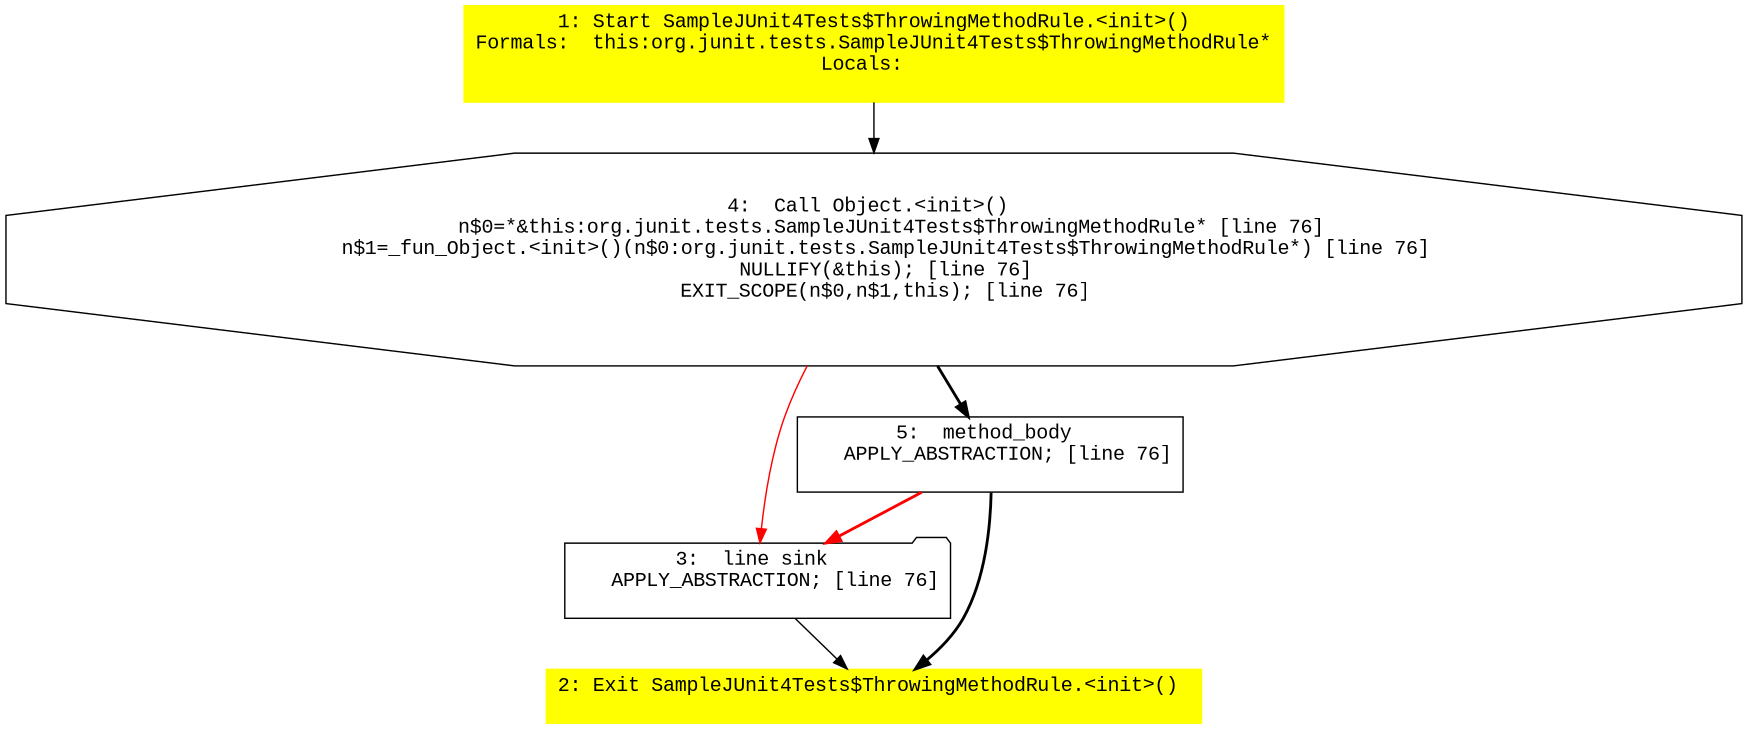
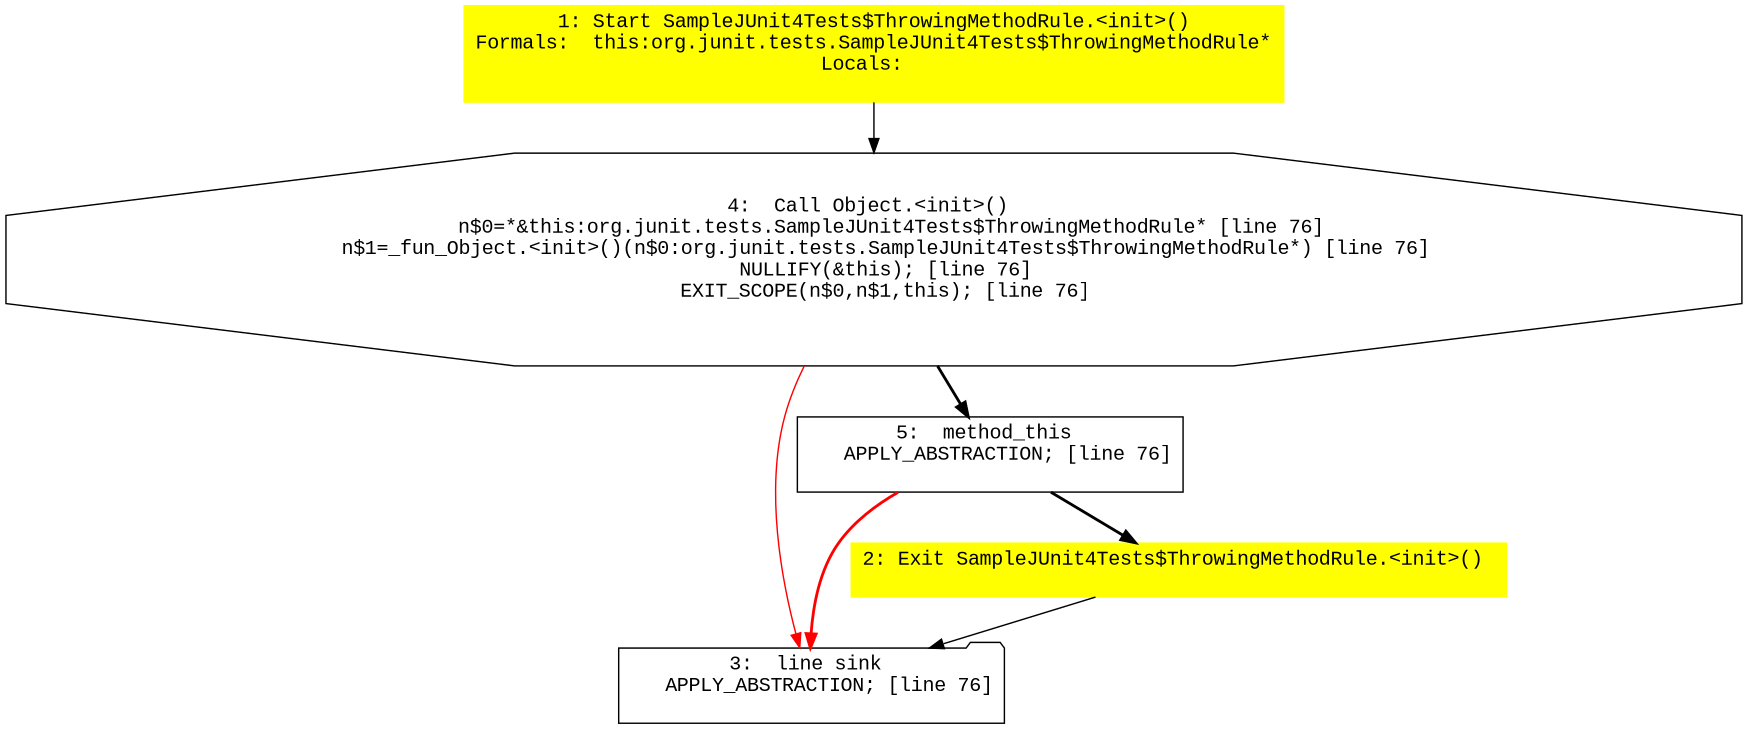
node "5:  method_body APPLY_ABSTRACTION; [line 76]": label "5:  method_body APPLY_ABSTRACTION; [line 76]" -> "5:  method_this APPLY_ABSTRACTION; [line 76]"
edge "3:  line sink APPLY_ABSTRACTION; [line 76]" -> "2: Exit SampleJUnit4Tests$ThrowingMethodRule.<init>()": reversed
